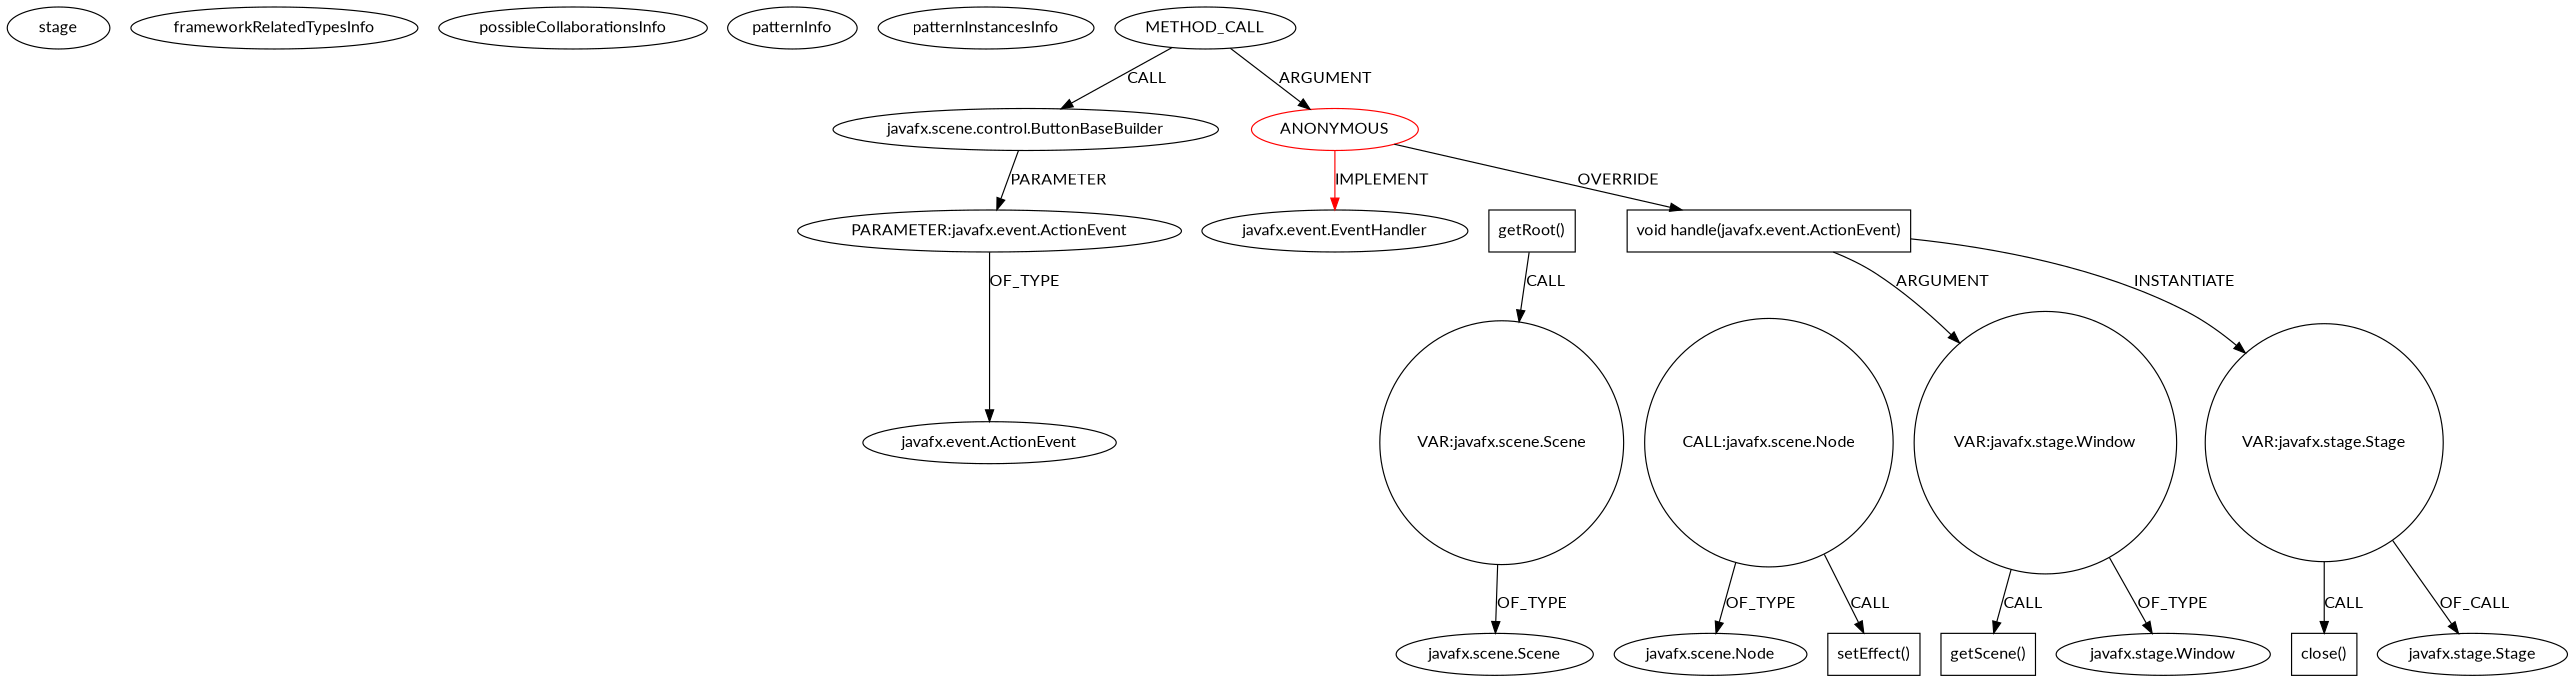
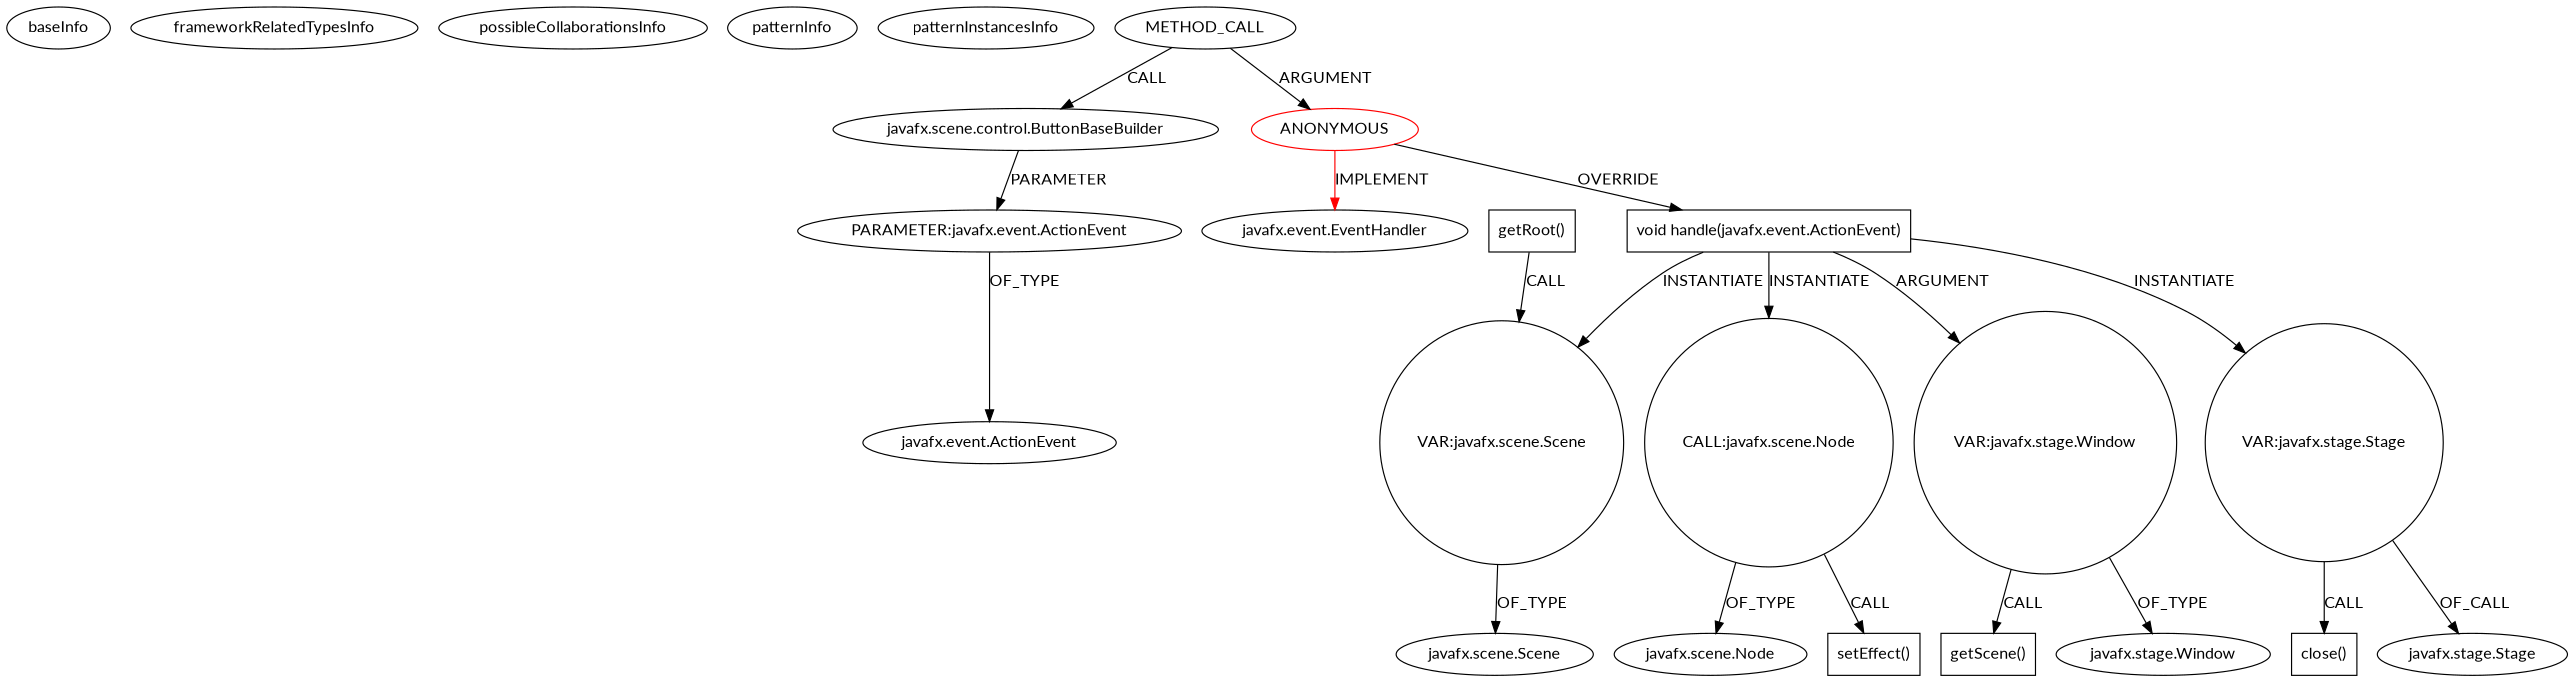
node "stage": label "stage" -> "baseInfo"
edge "void handle(javafx.event.ActionEvent)" -> "CALL:javafx.scene.Node": added, label "INSTANTIATE"
edge "void handle(javafx.event.ActionEvent)" -> "VAR:javafx.scene.Scene": added, label "INSTANTIATE"
